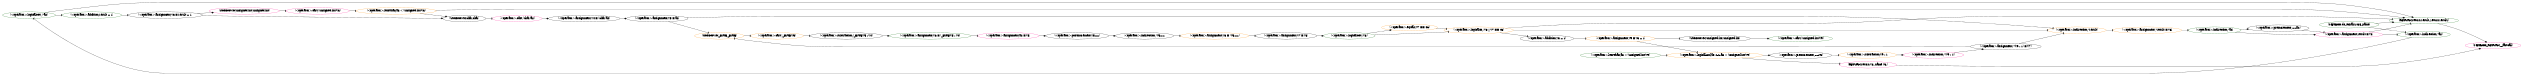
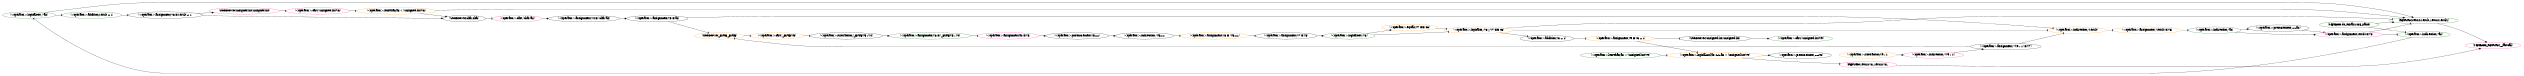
edge "(<operator>.preIncrement,++v3)" -> "(<operator>.subtraction,v9 - 1)": removed
node "(RETURN,return v3;,name v3;)": label "(RETURN,return v3;,name v3;)" -> "(RETURN,return v3;,return v3;)"
